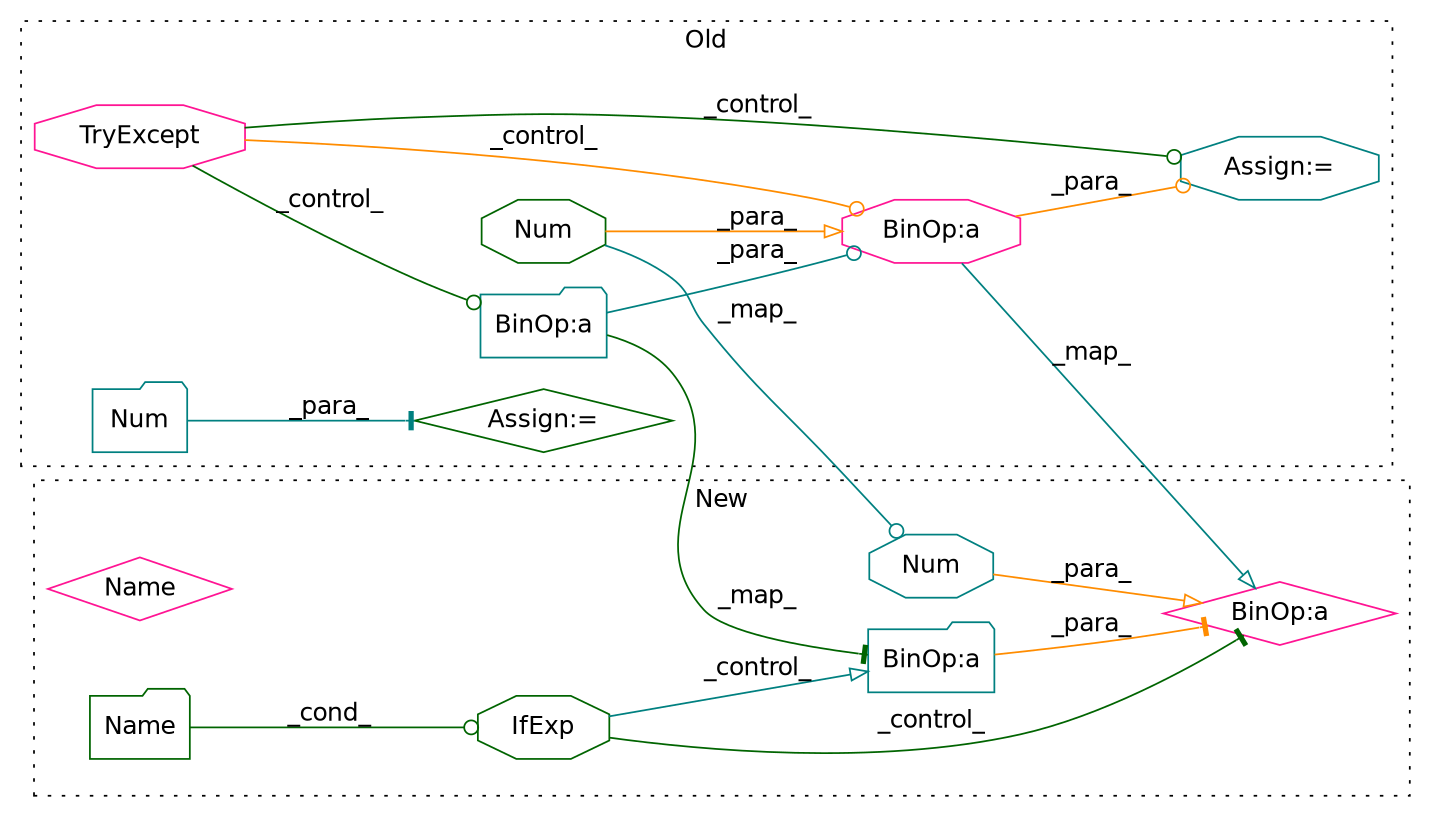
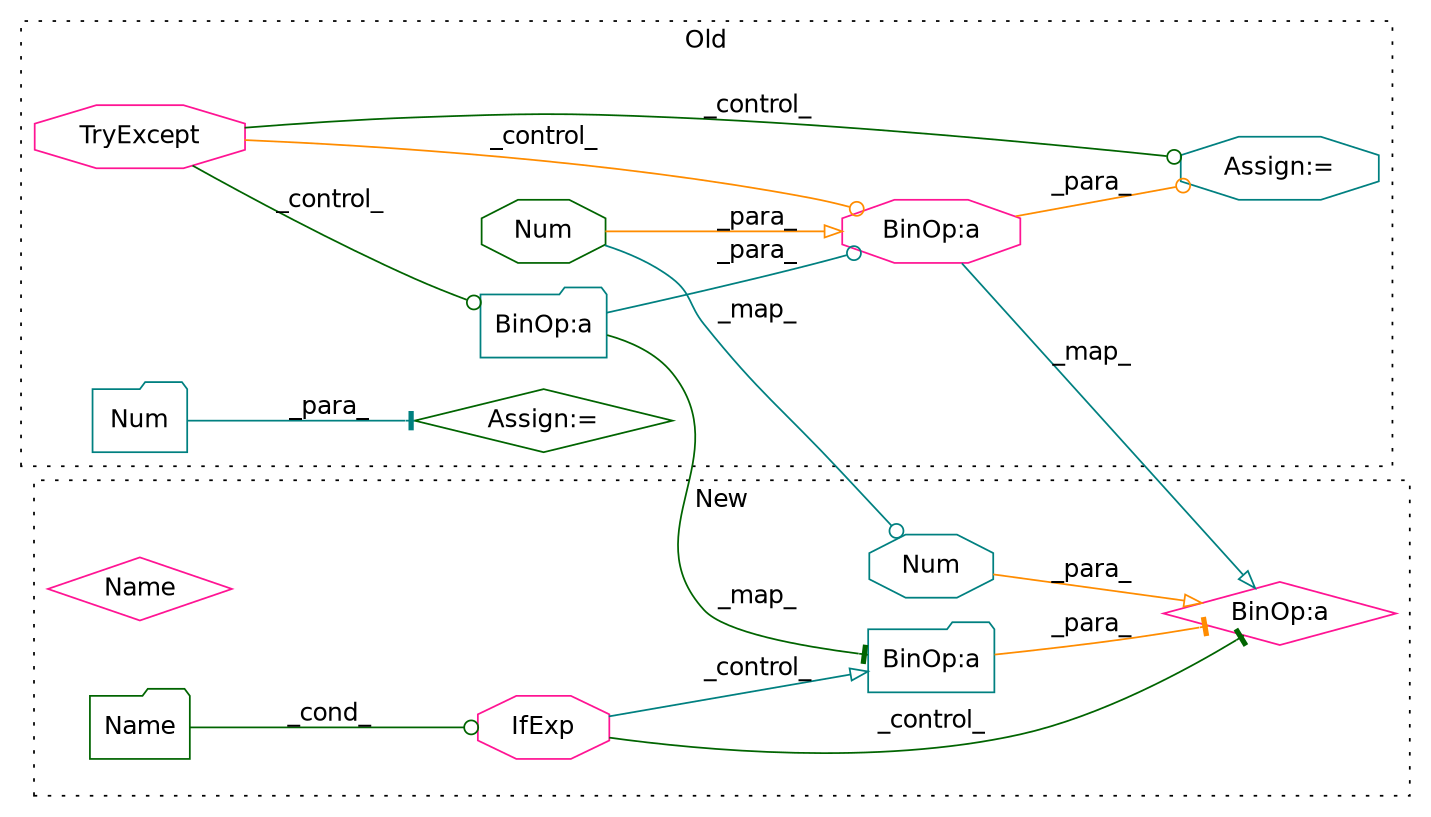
node "IfExp": color darkgreen -> deeppink
